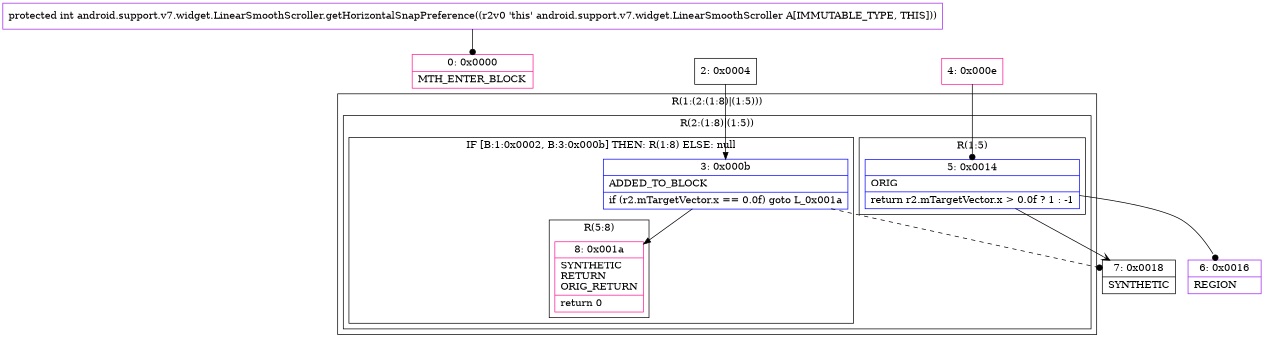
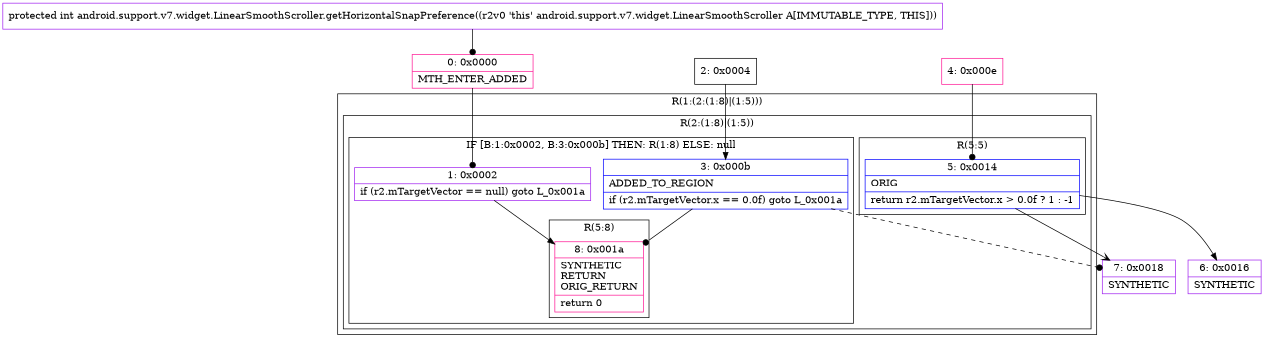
node "0: 0x0000": text "MTH_ENTER_BLOCK" -> "MTH_ENTER_ADDED"
cluster "R(1:5)": label "R(1:5)" -> "R(5:5)"
node "3: 0x000b": text "ADDED_TO_BLOCK" -> "ADDED_TO_REGION"
node "1: 0x0002": added
edge "5: 0x0014" -> "6: 0x0016": arrowhead dot -> normal
edge "3: 0x000b" -> "8: 0x001a": arrowhead normal -> dot
node "7: 0x0018": color black -> purple
node "6: 0x0016": text "REGION" -> "SYNTHETIC"
